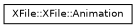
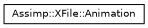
node "XFile::XFile::Animation": label "XFile::XFile::Animation" -> "Assimp::XFile::Animation"
